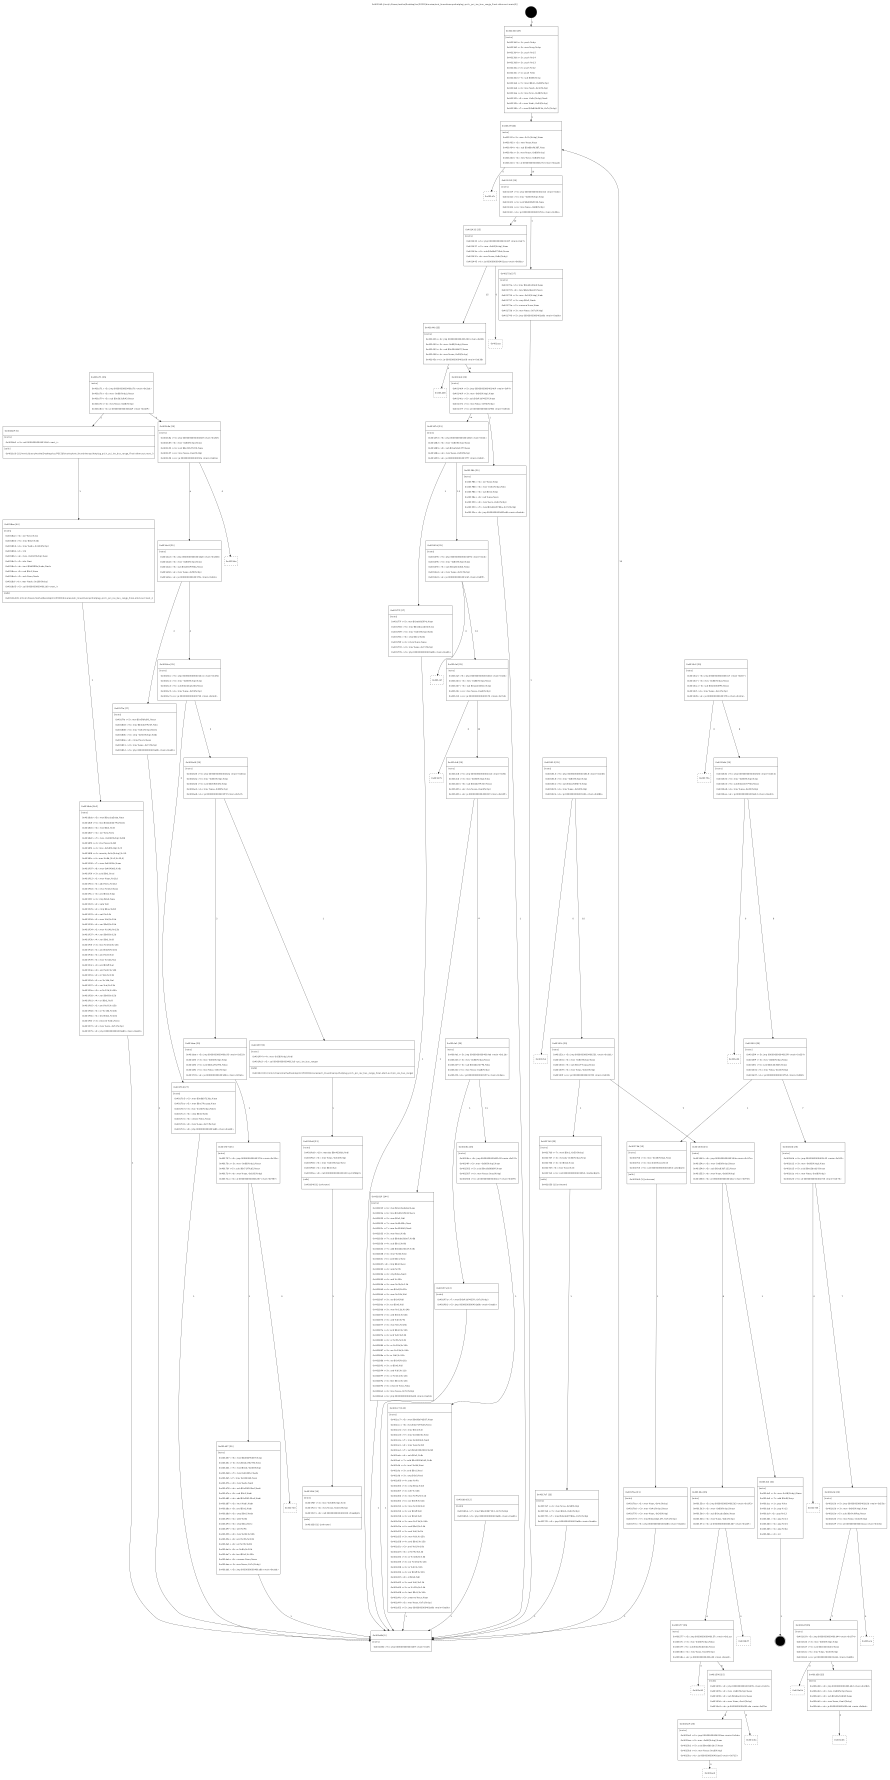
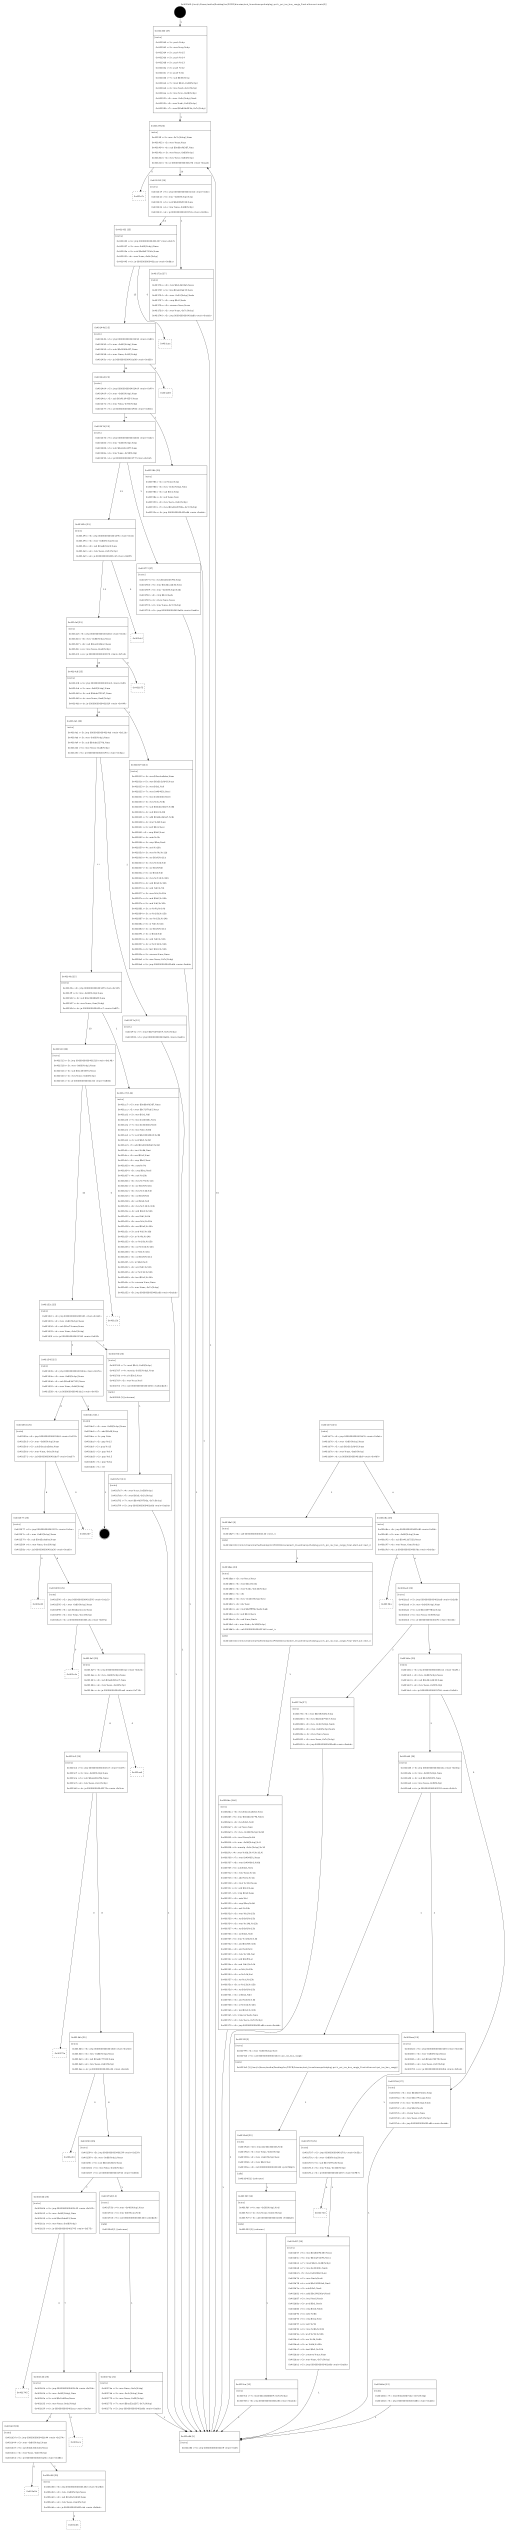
edge "0x4014fa [25]" -> "0x401513 [25]": added, label "10"
edge "0x4015a9 [25]" -> "0x4015c2 [25]": added, label "8"
node "0x4019ce [12]": added
